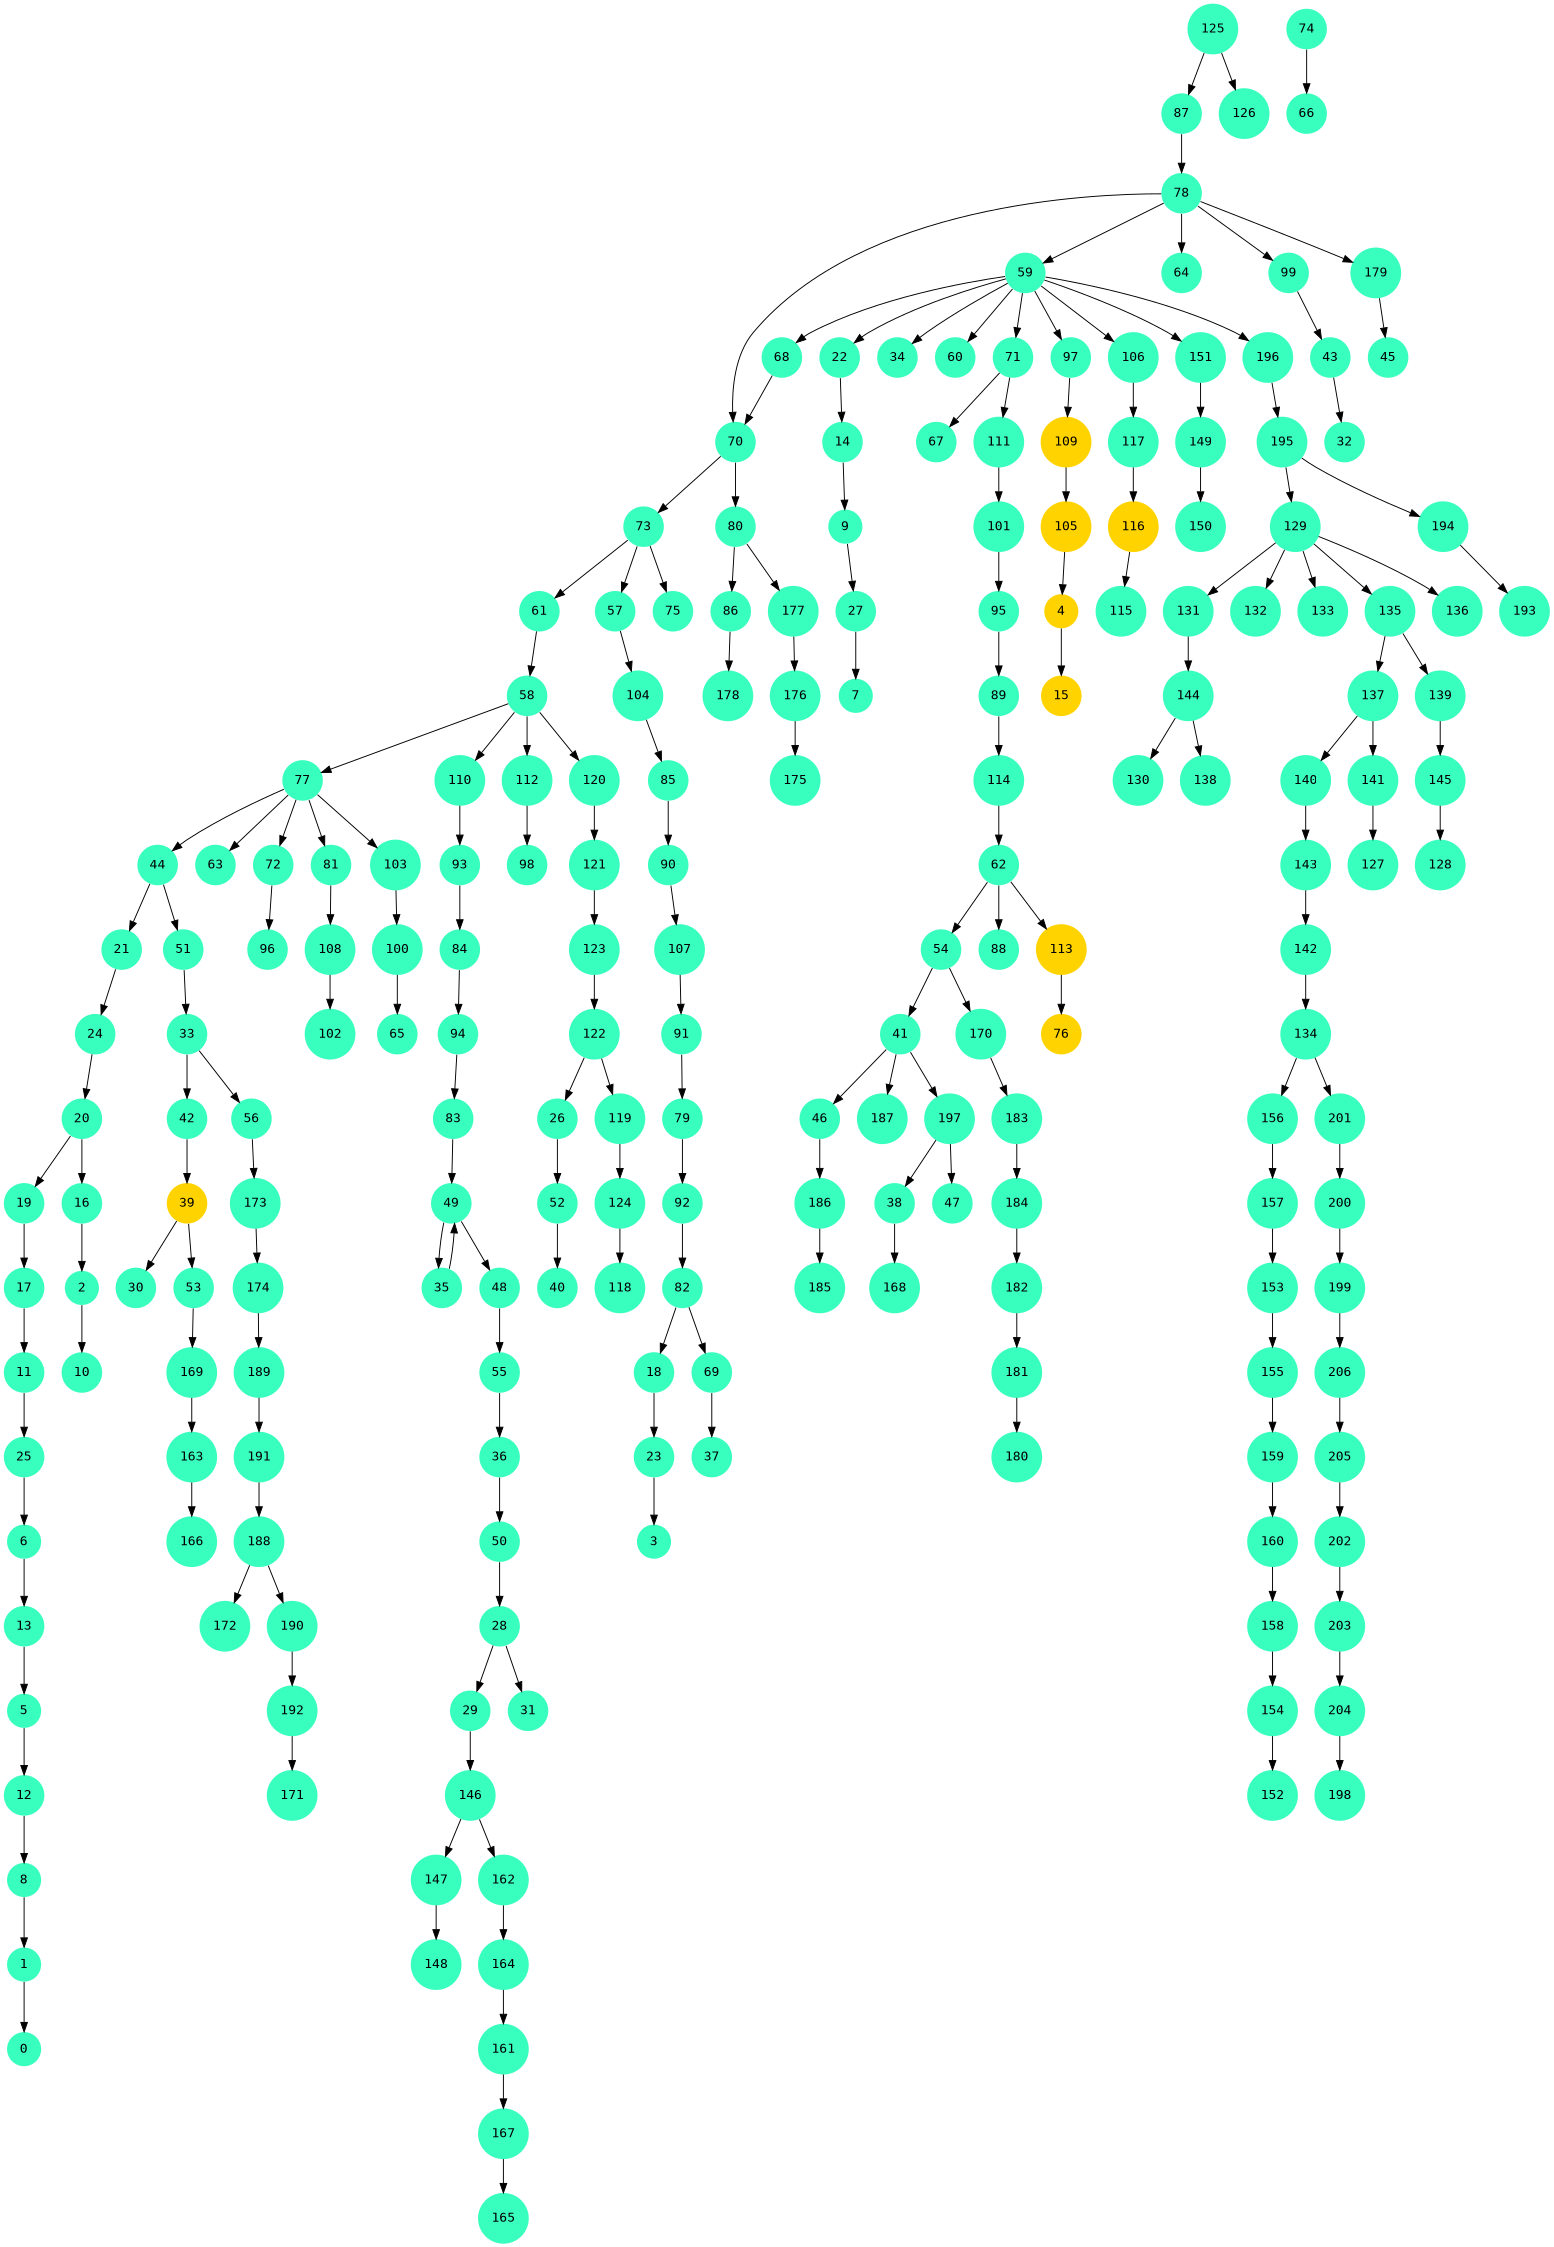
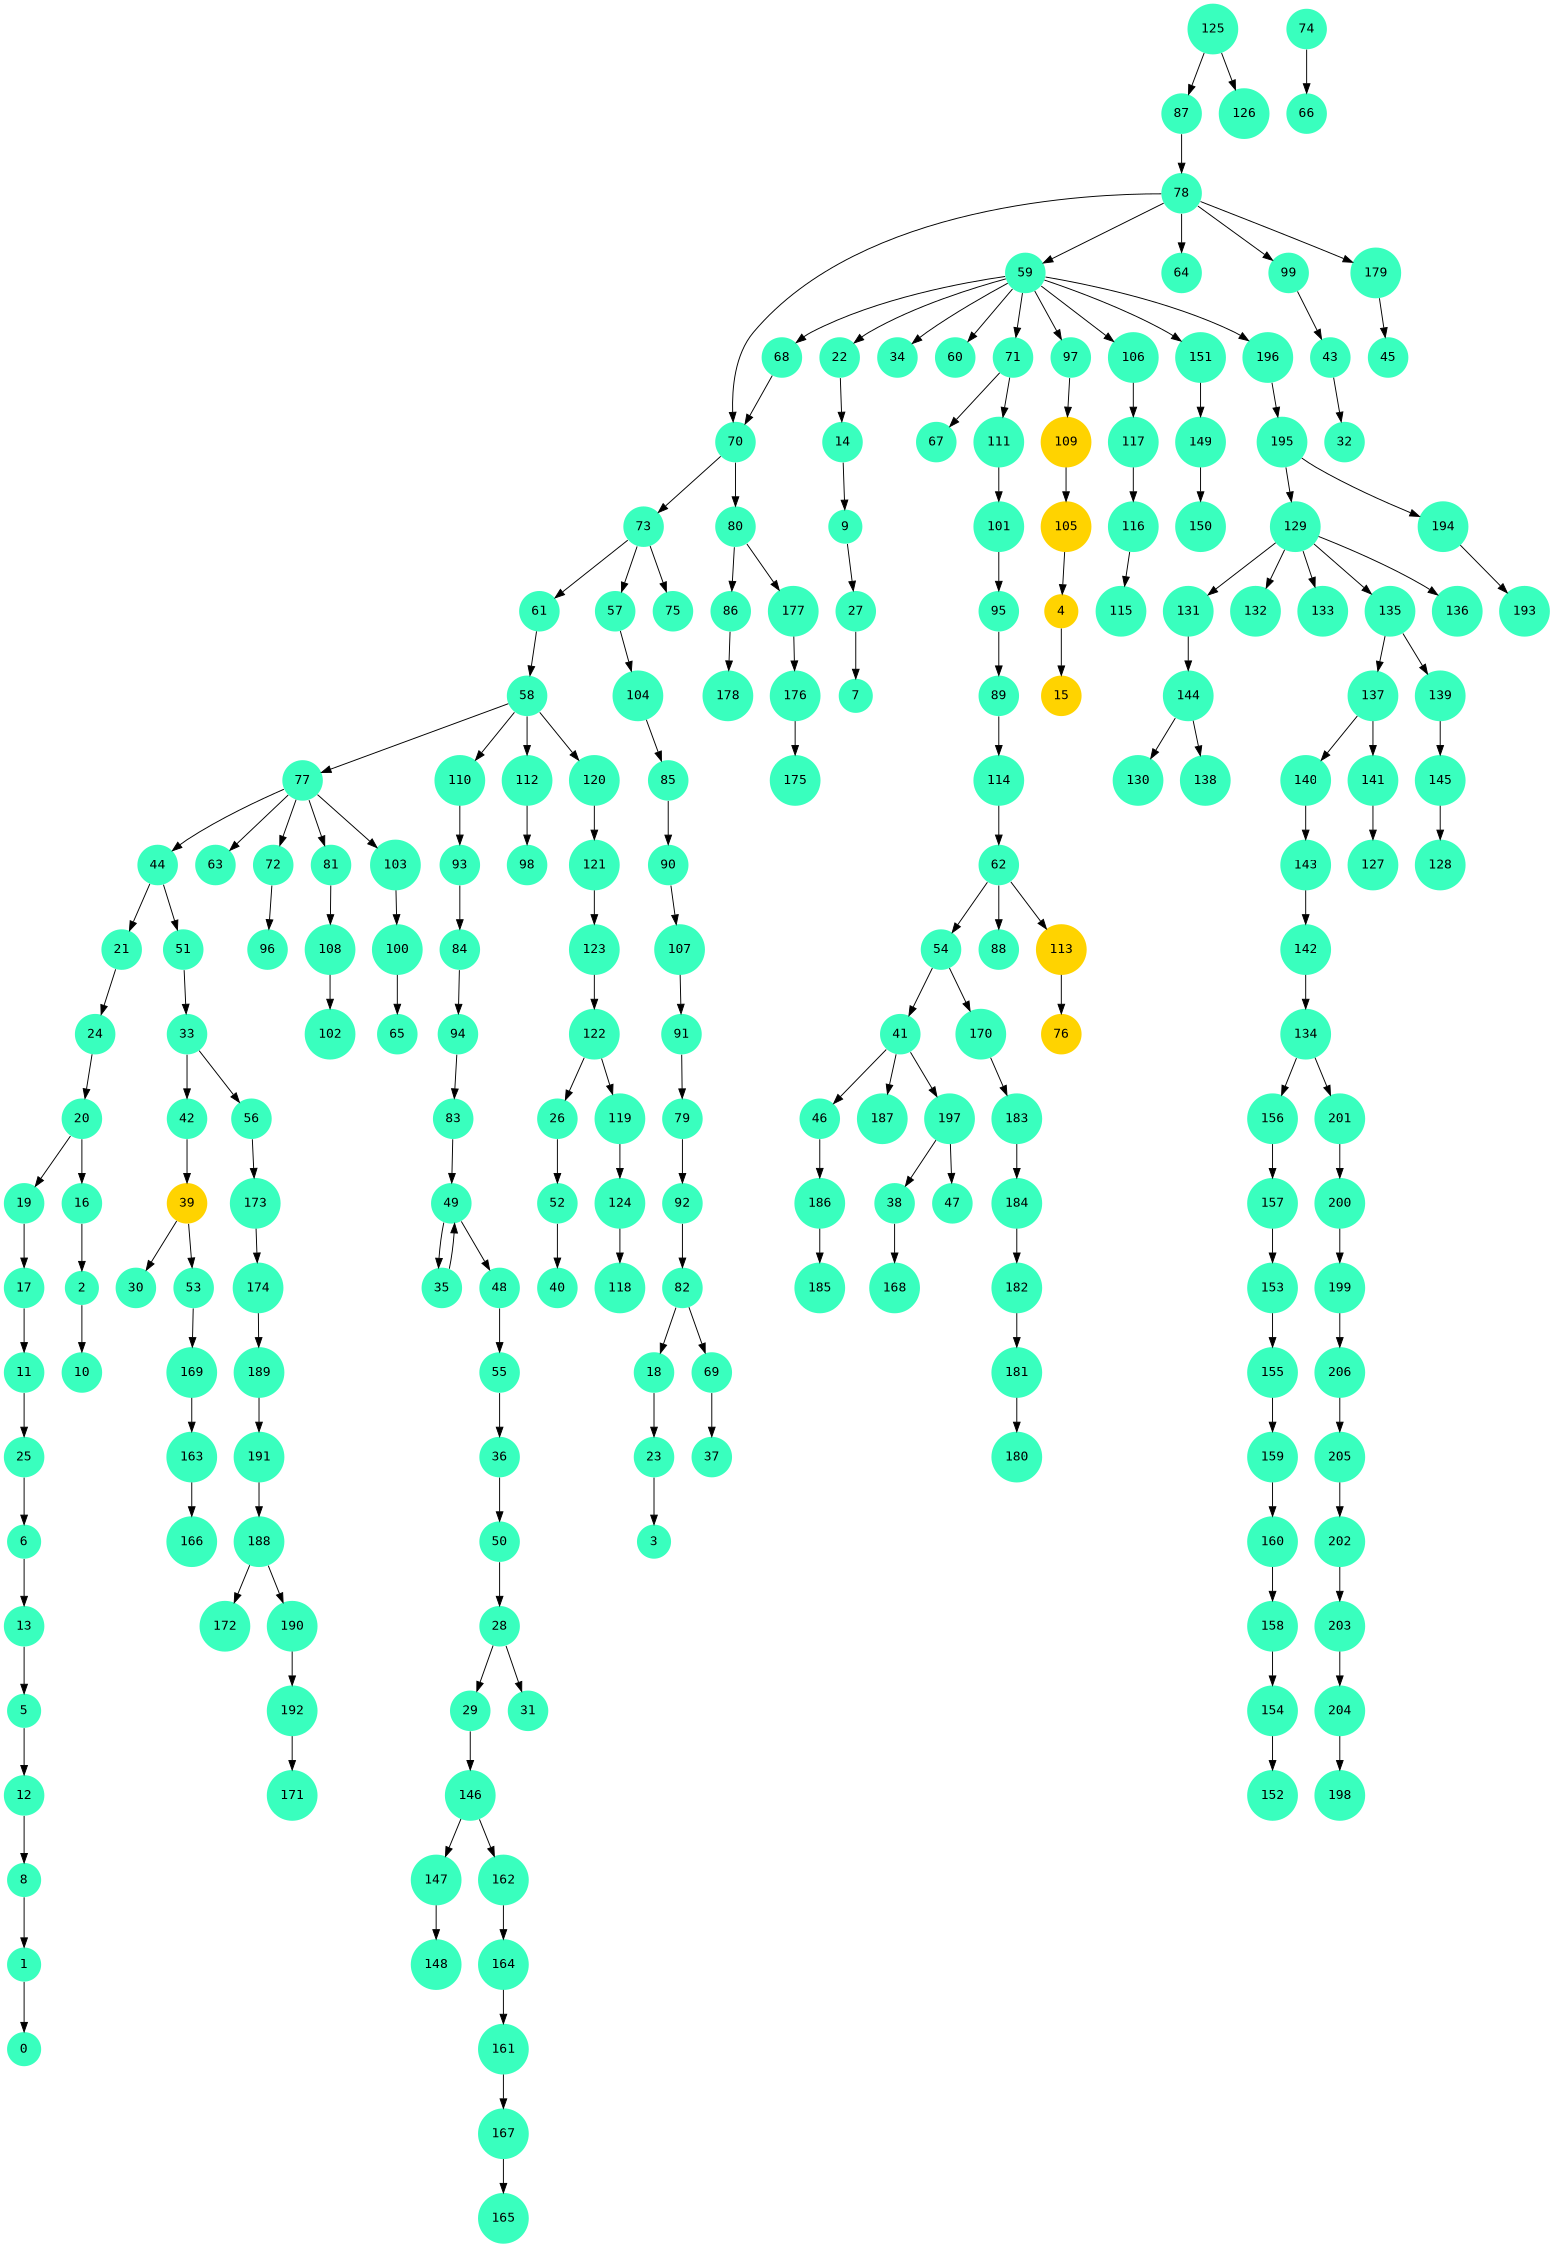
node "116": fillcolor #ffd300 -> #39ffbe
